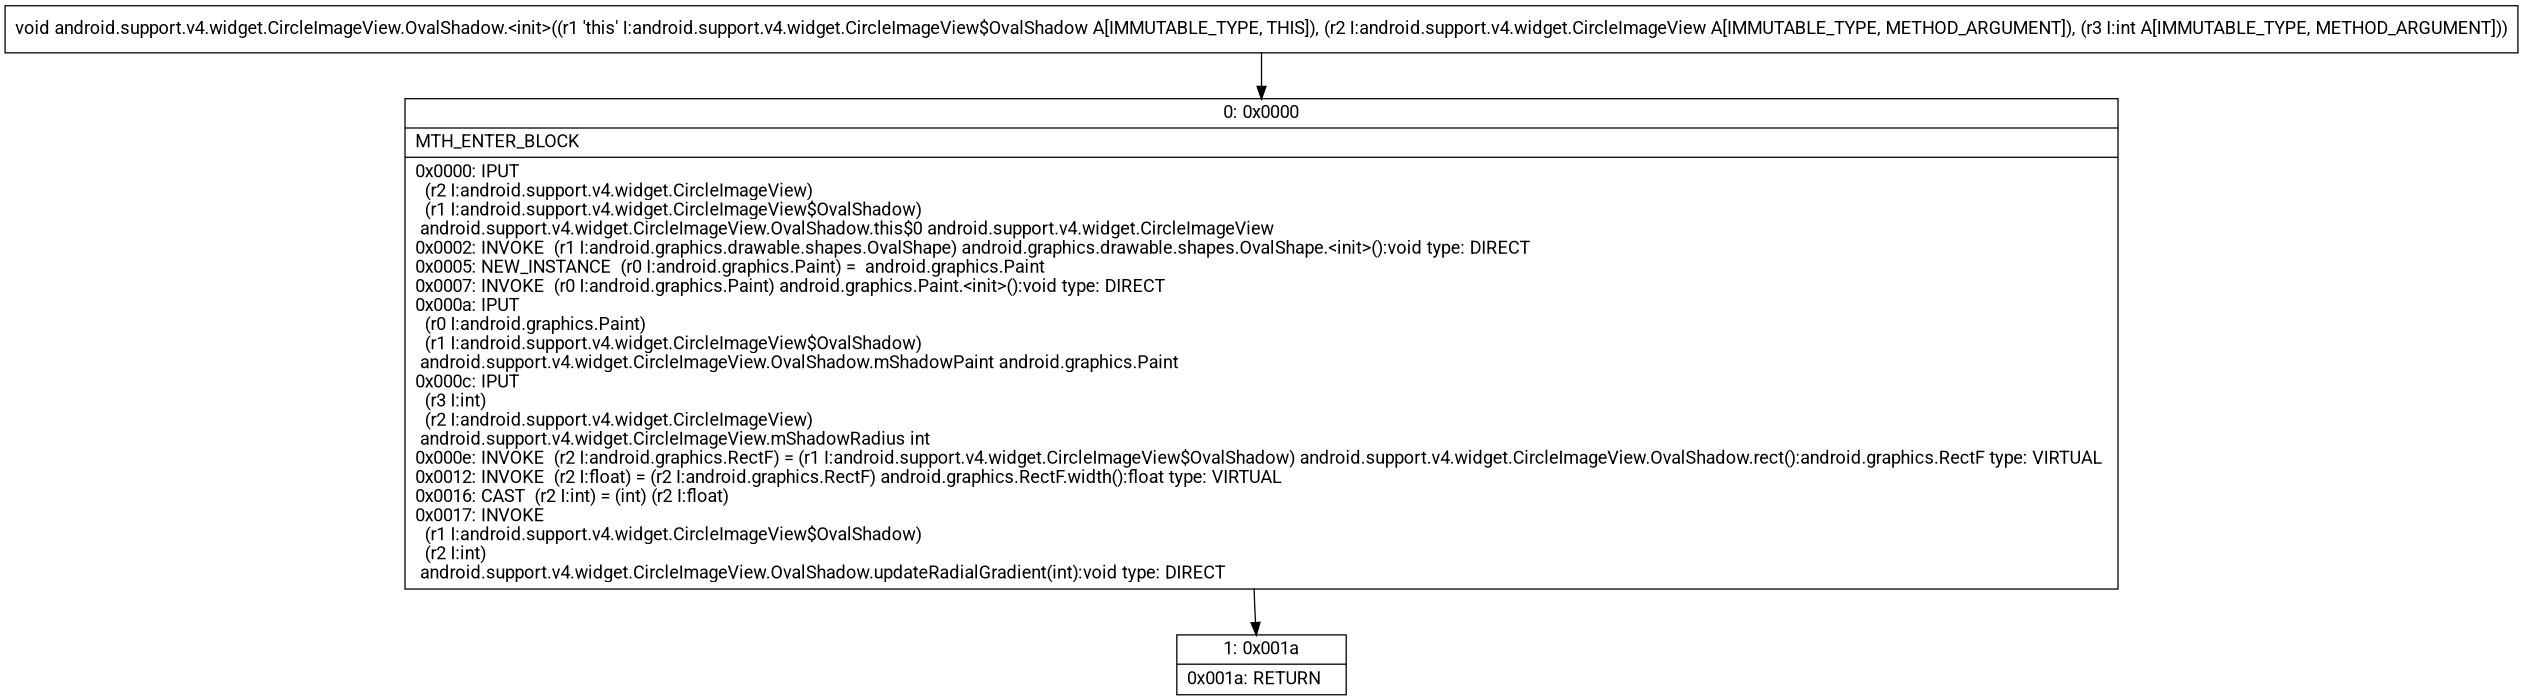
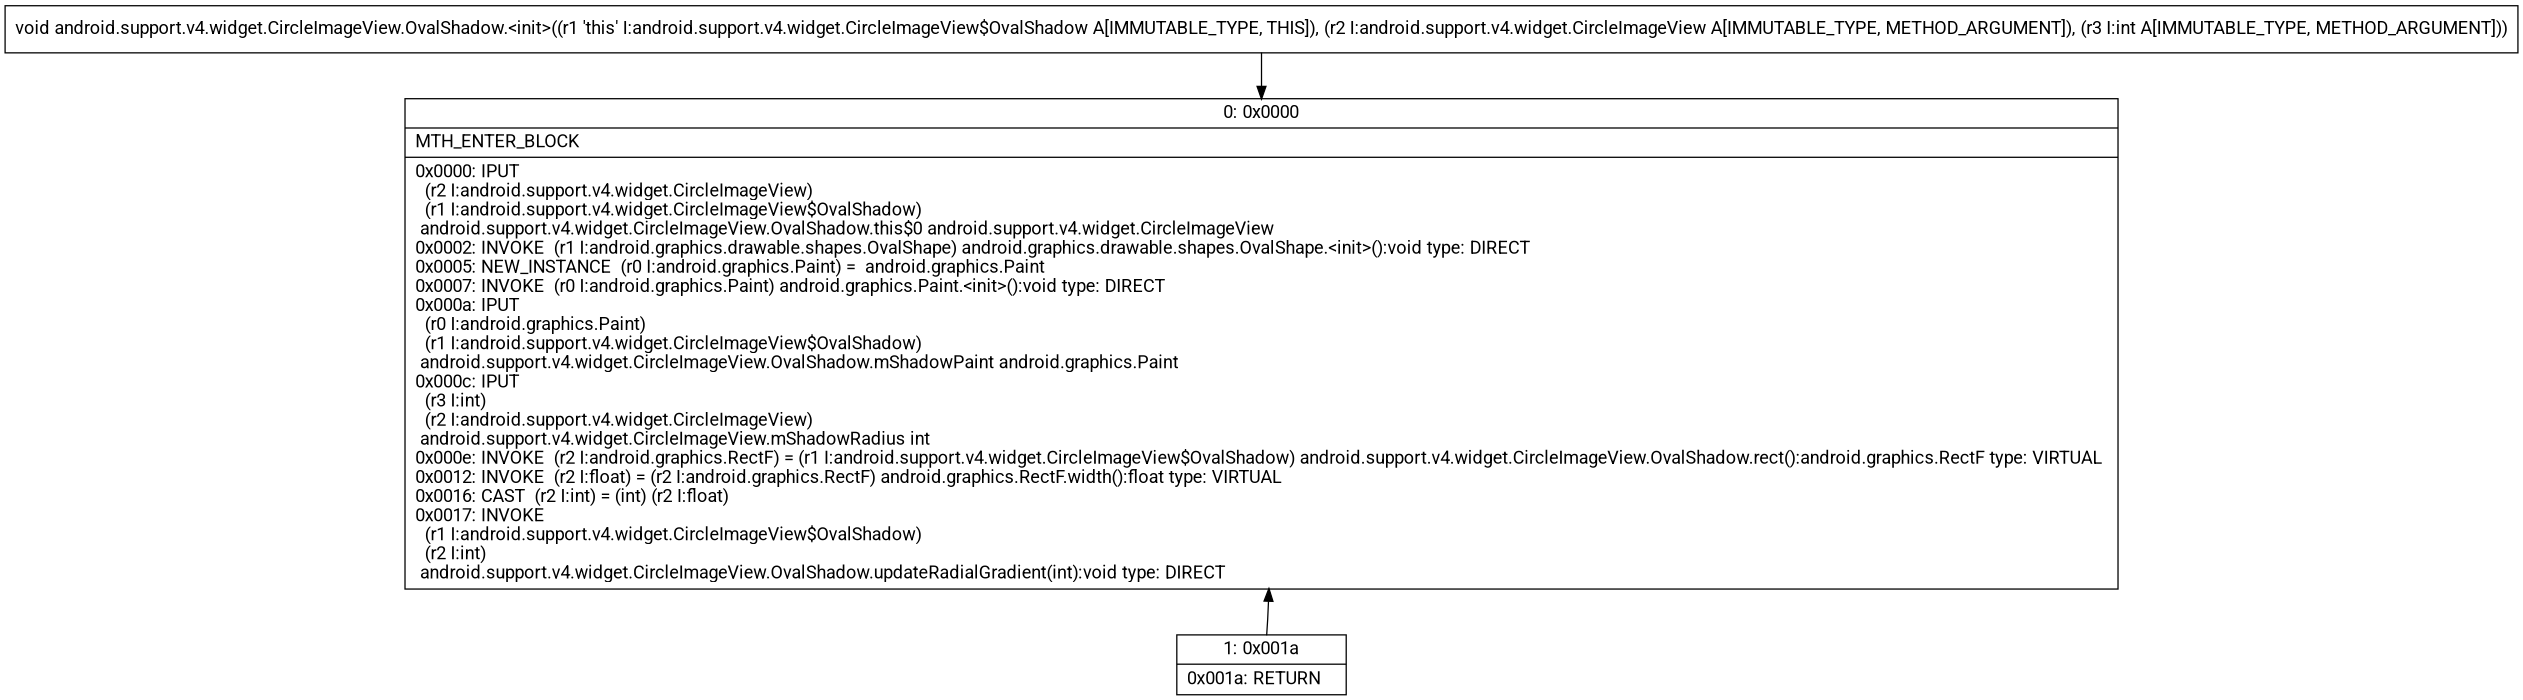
edge "0: 0x0000" -> "1: 0x001a": reversed
